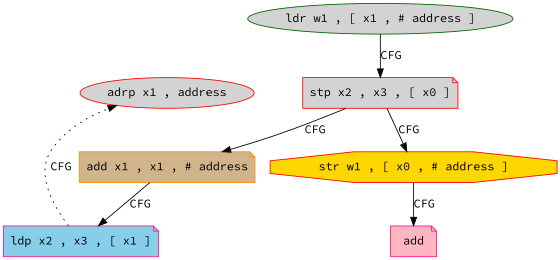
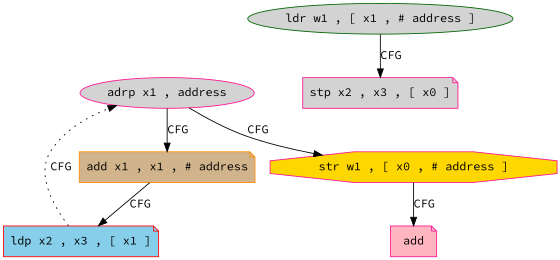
node "adrp x1 , address": color red -> deeppink
node "stp x2 , x3 , [ x0 ]": color red -> deeppink
edge "stp x2 , x3 , [ x0 ]" -> "str w1 , [ x0 , # address ]": now "adrp x1 , address" -> "str w1 , [ x0 , # address ]"
edge "stp x2 , x3 , [ x0 ]" -> "add x1 , x1 , # address": now "adrp x1 , address" -> "add x1 , x1 , # address"
node "str w1 , [ x0 , # address ]": color red -> deeppink
node "ldp x2 , x3 , [ x1 ]": color deeppink -> red
